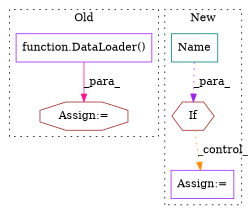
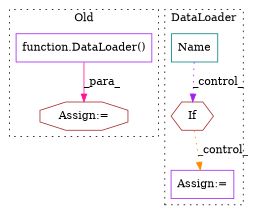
cluster "New": label "New" -> "DataLoader"
edge "Name" -> "If": label "_para_" -> "_control_"
